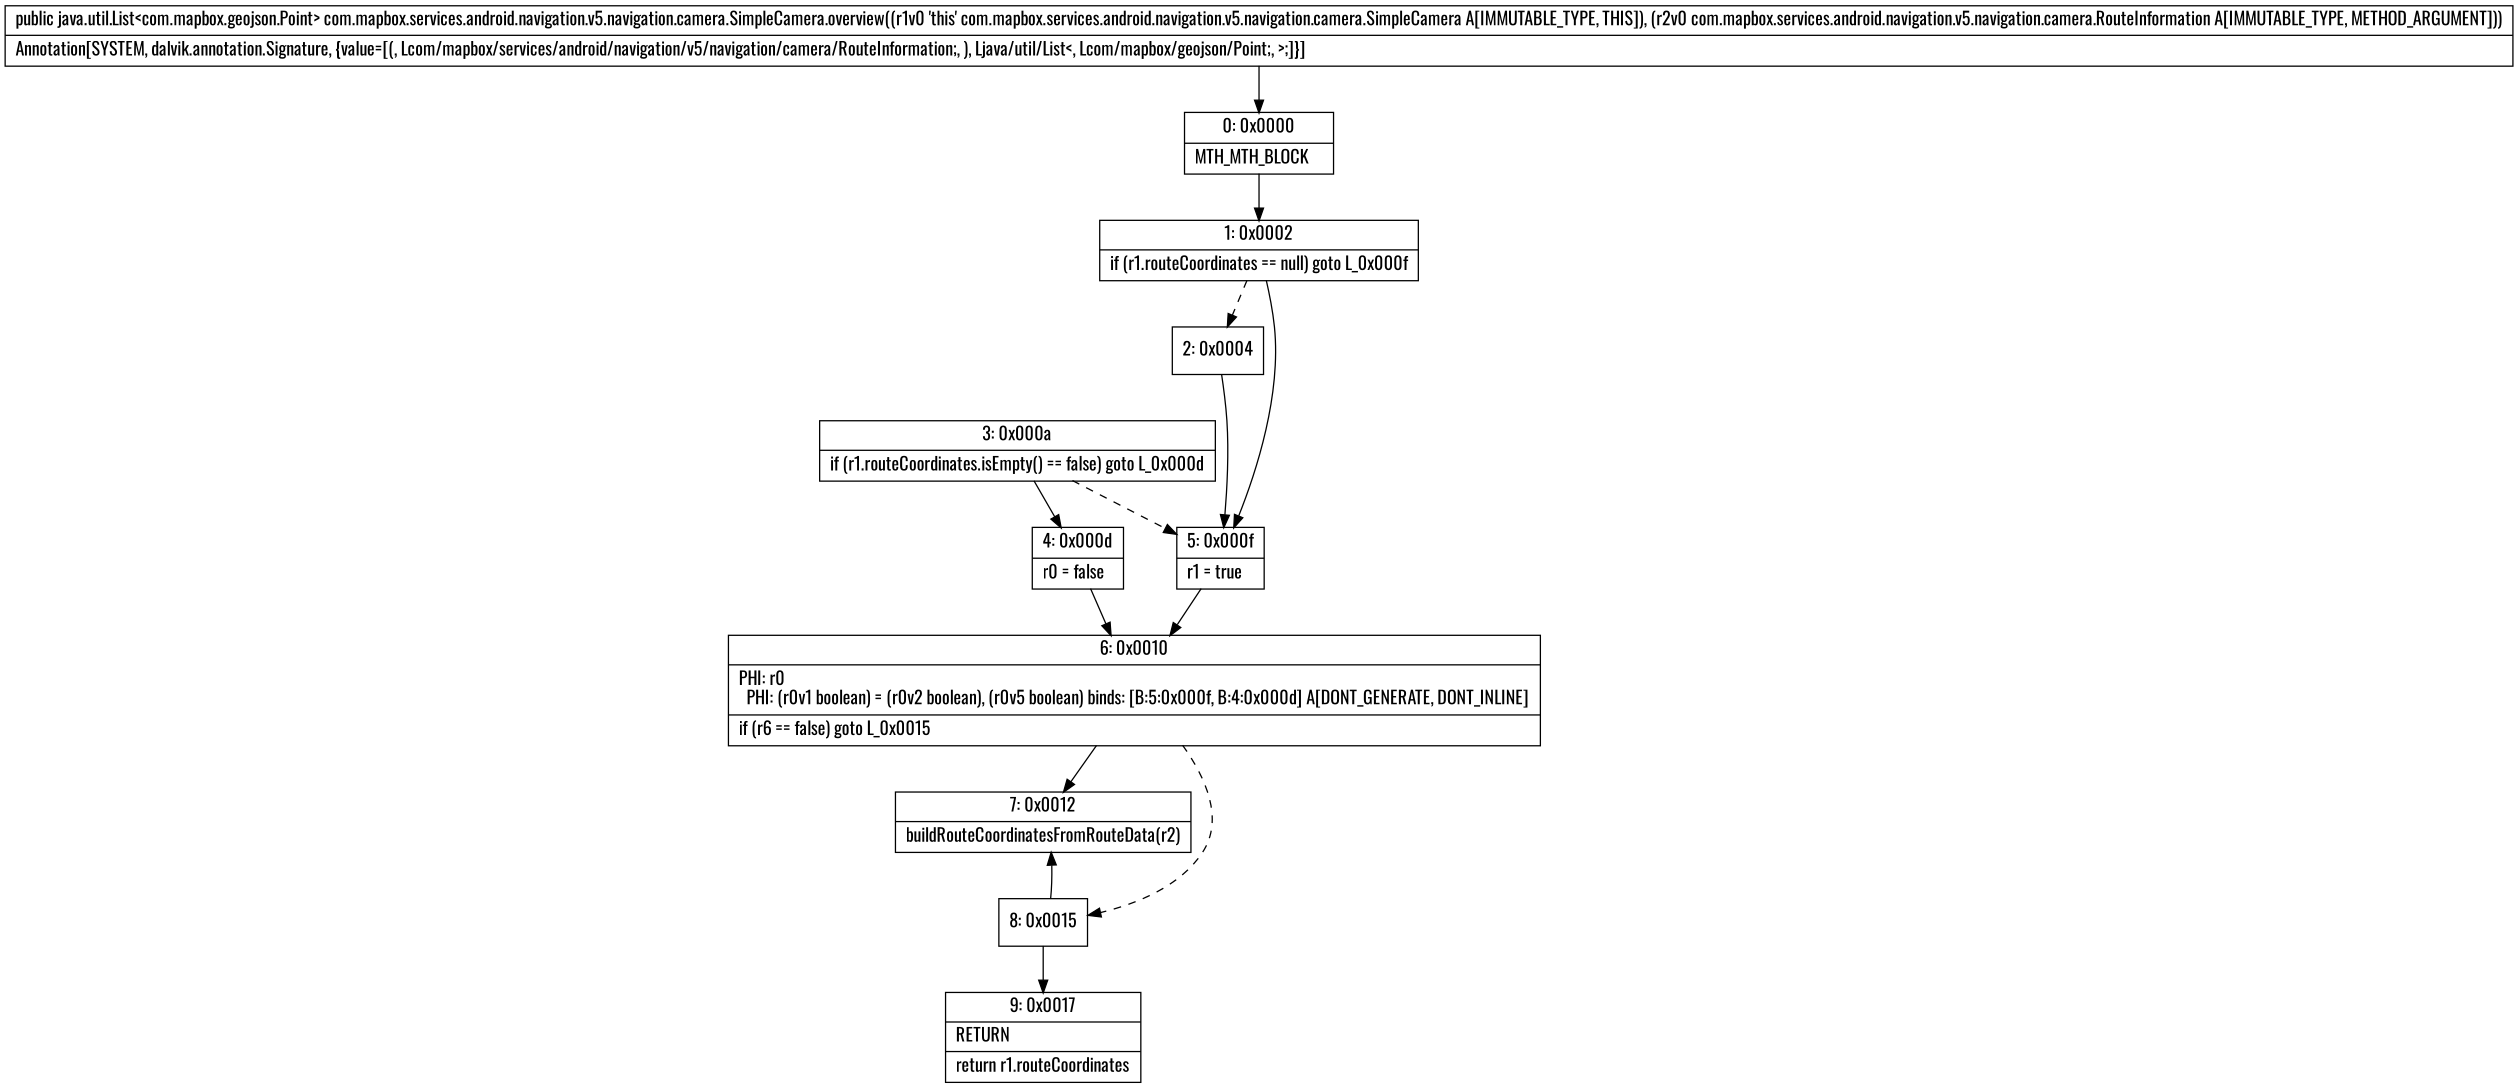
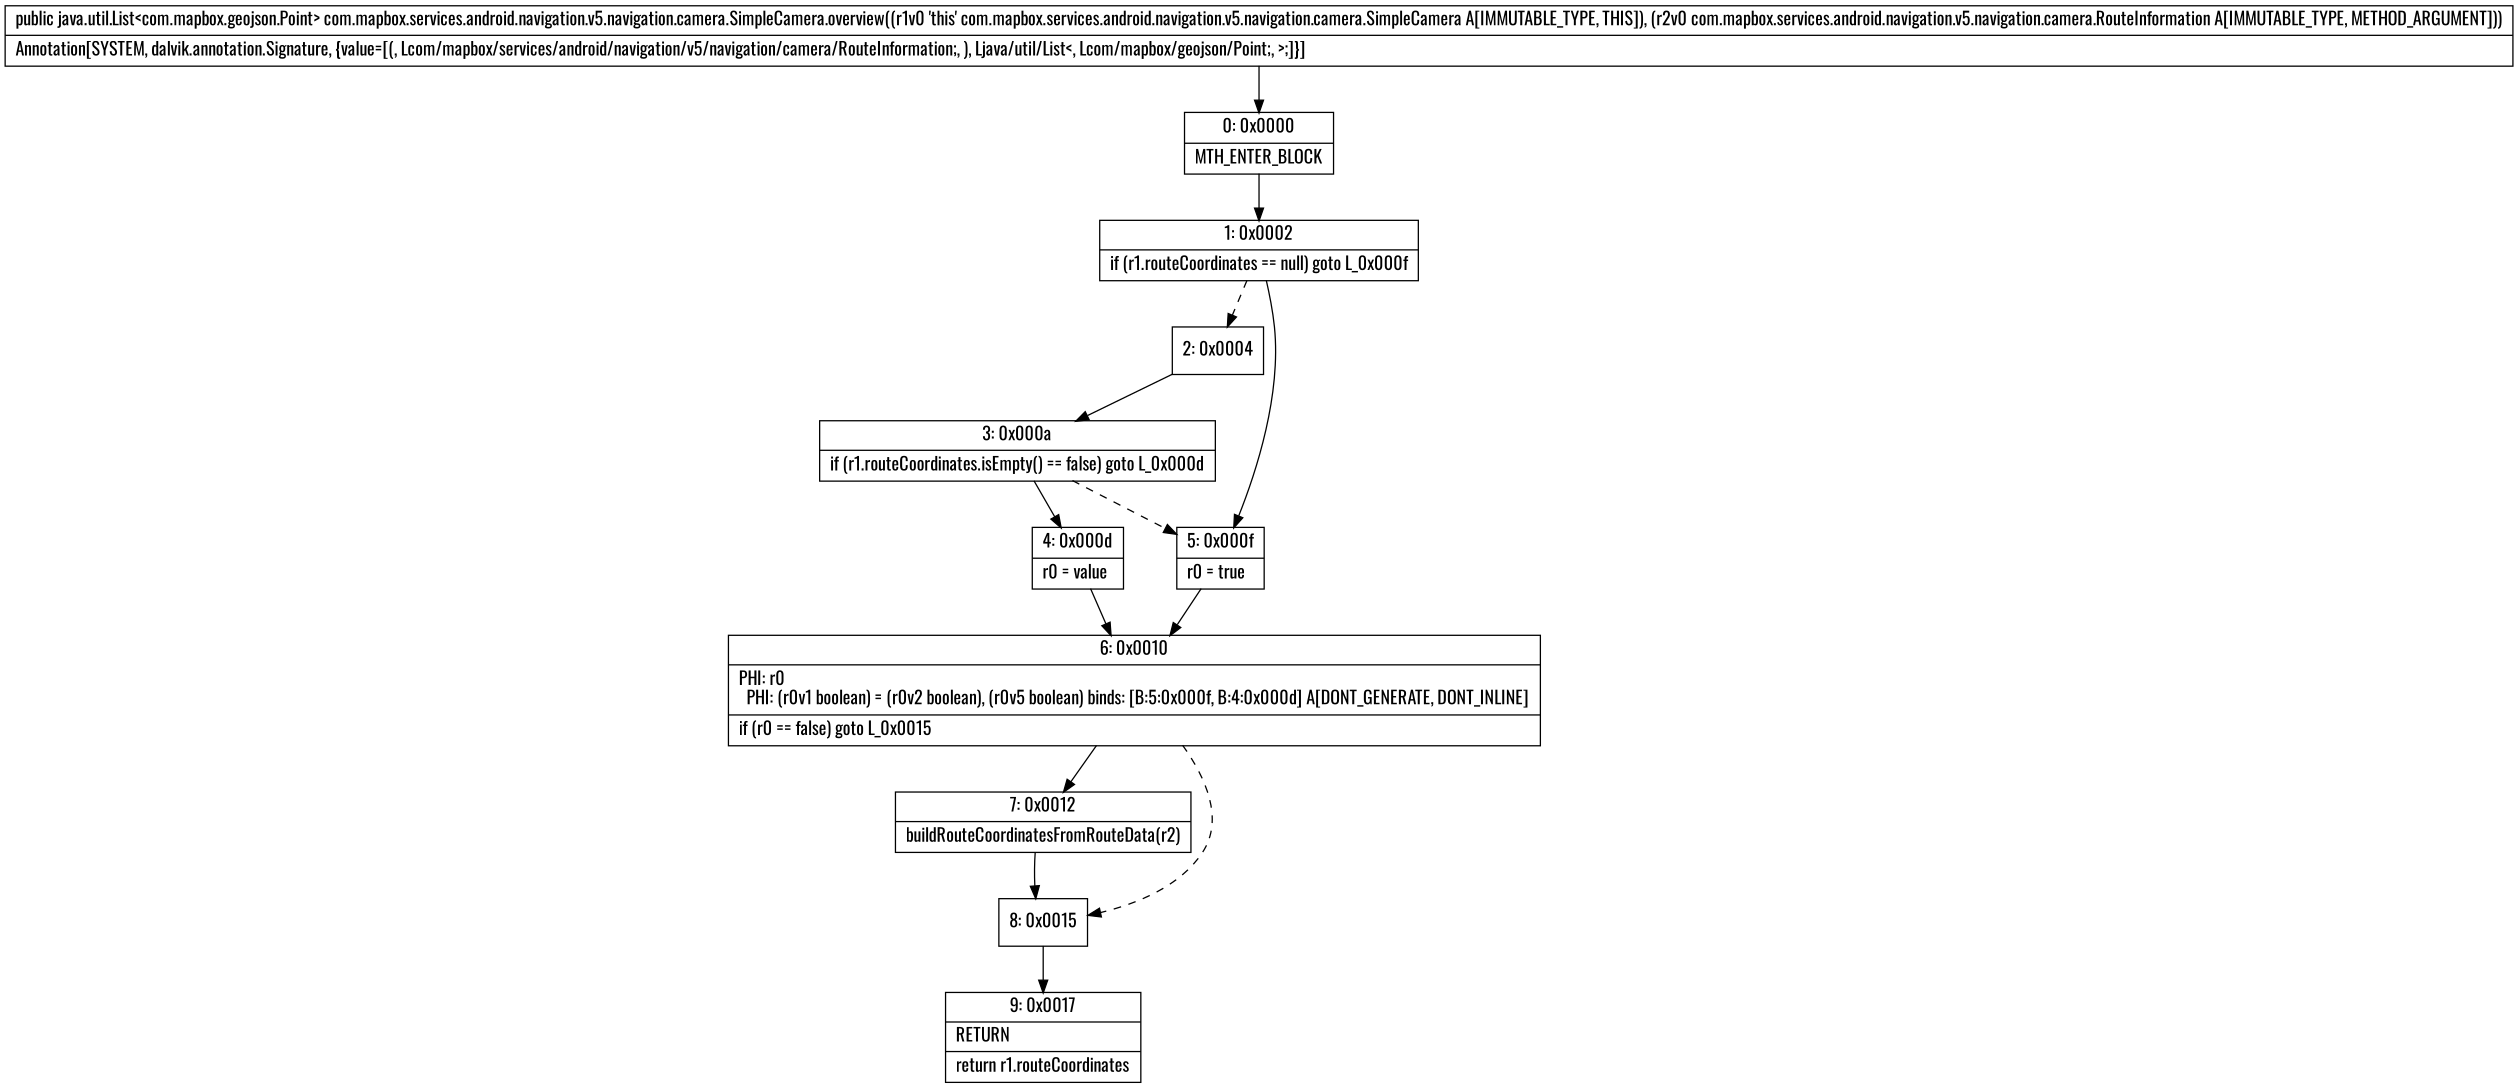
node "0: 0x0000": text "MTH_MTH_BLOCK" -> "MTH_ENTER_BLOCK"
edge "2: 0x0004" -> "5: 0x000f": now "2: 0x0004" -> "3: 0x000a"
node "4: 0x000d": text "r0 = false" -> "r0 = value"
node "5: 0x000f": text "r1 = true" -> "r0 = true"
node "6: 0x0010": text "if (r6 == false) goto L_0x0015" -> "if (r0 == false) goto L_0x0015"
edge "8: 0x0015" -> "7: 0x0012": reversed
